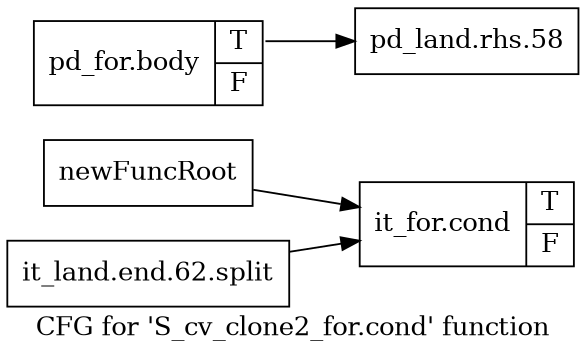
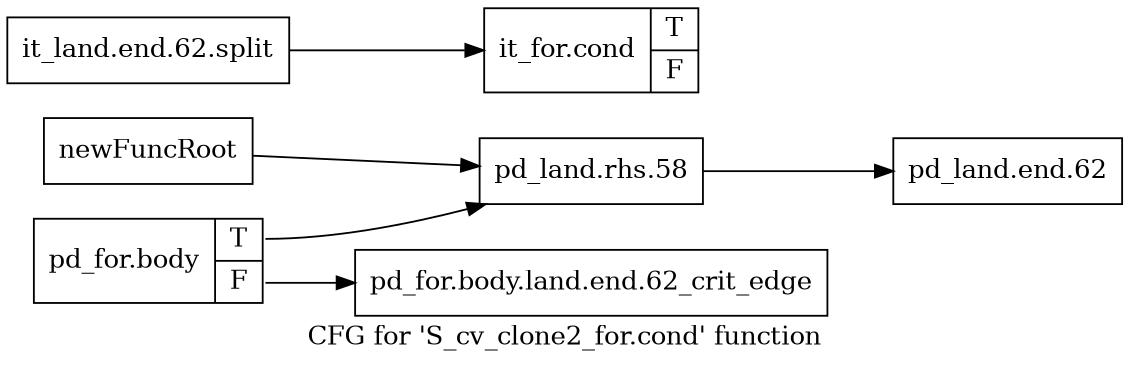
node "pd_land.end.62": added
edge "newFuncRoot" -> "it_for.cond": now "newFuncRoot" -> "pd_land.rhs.58"
node "pd_for.body.land.end.62_crit_edge": added
